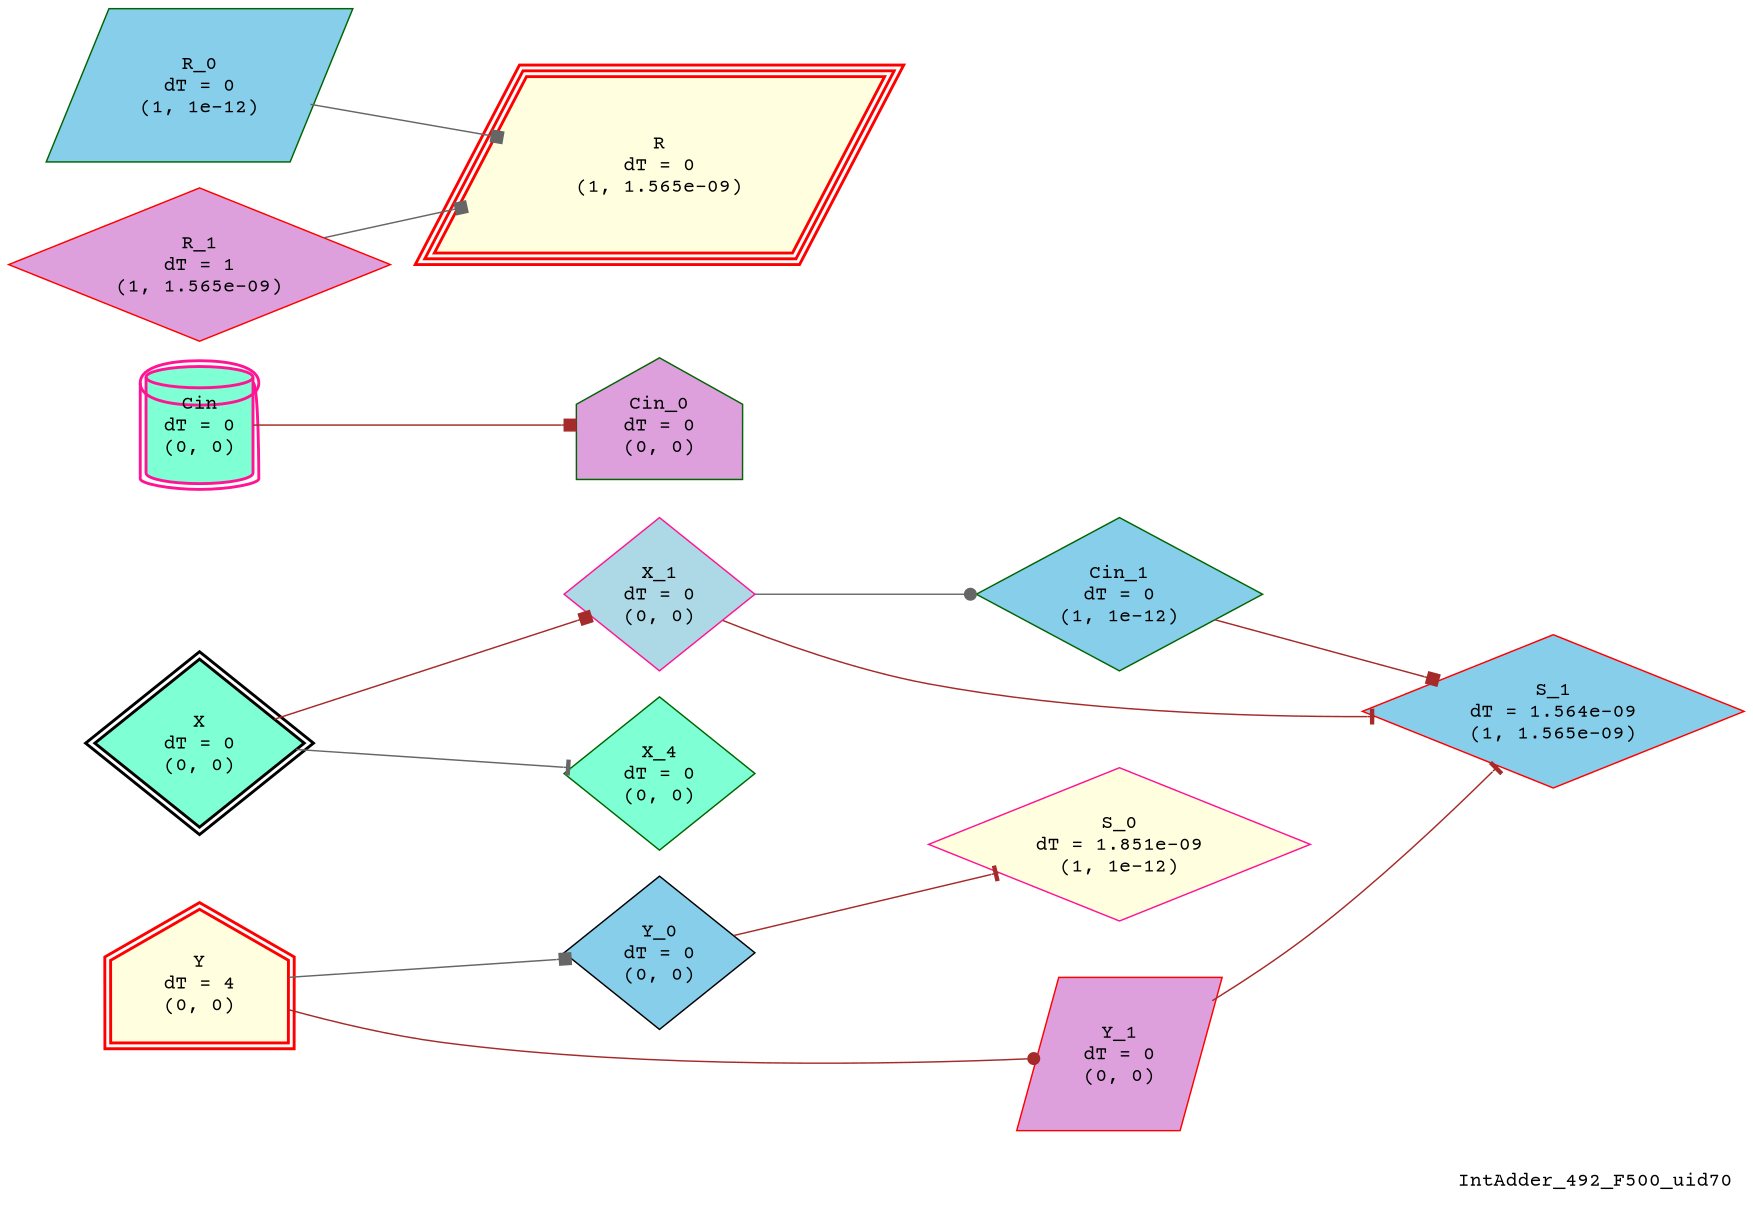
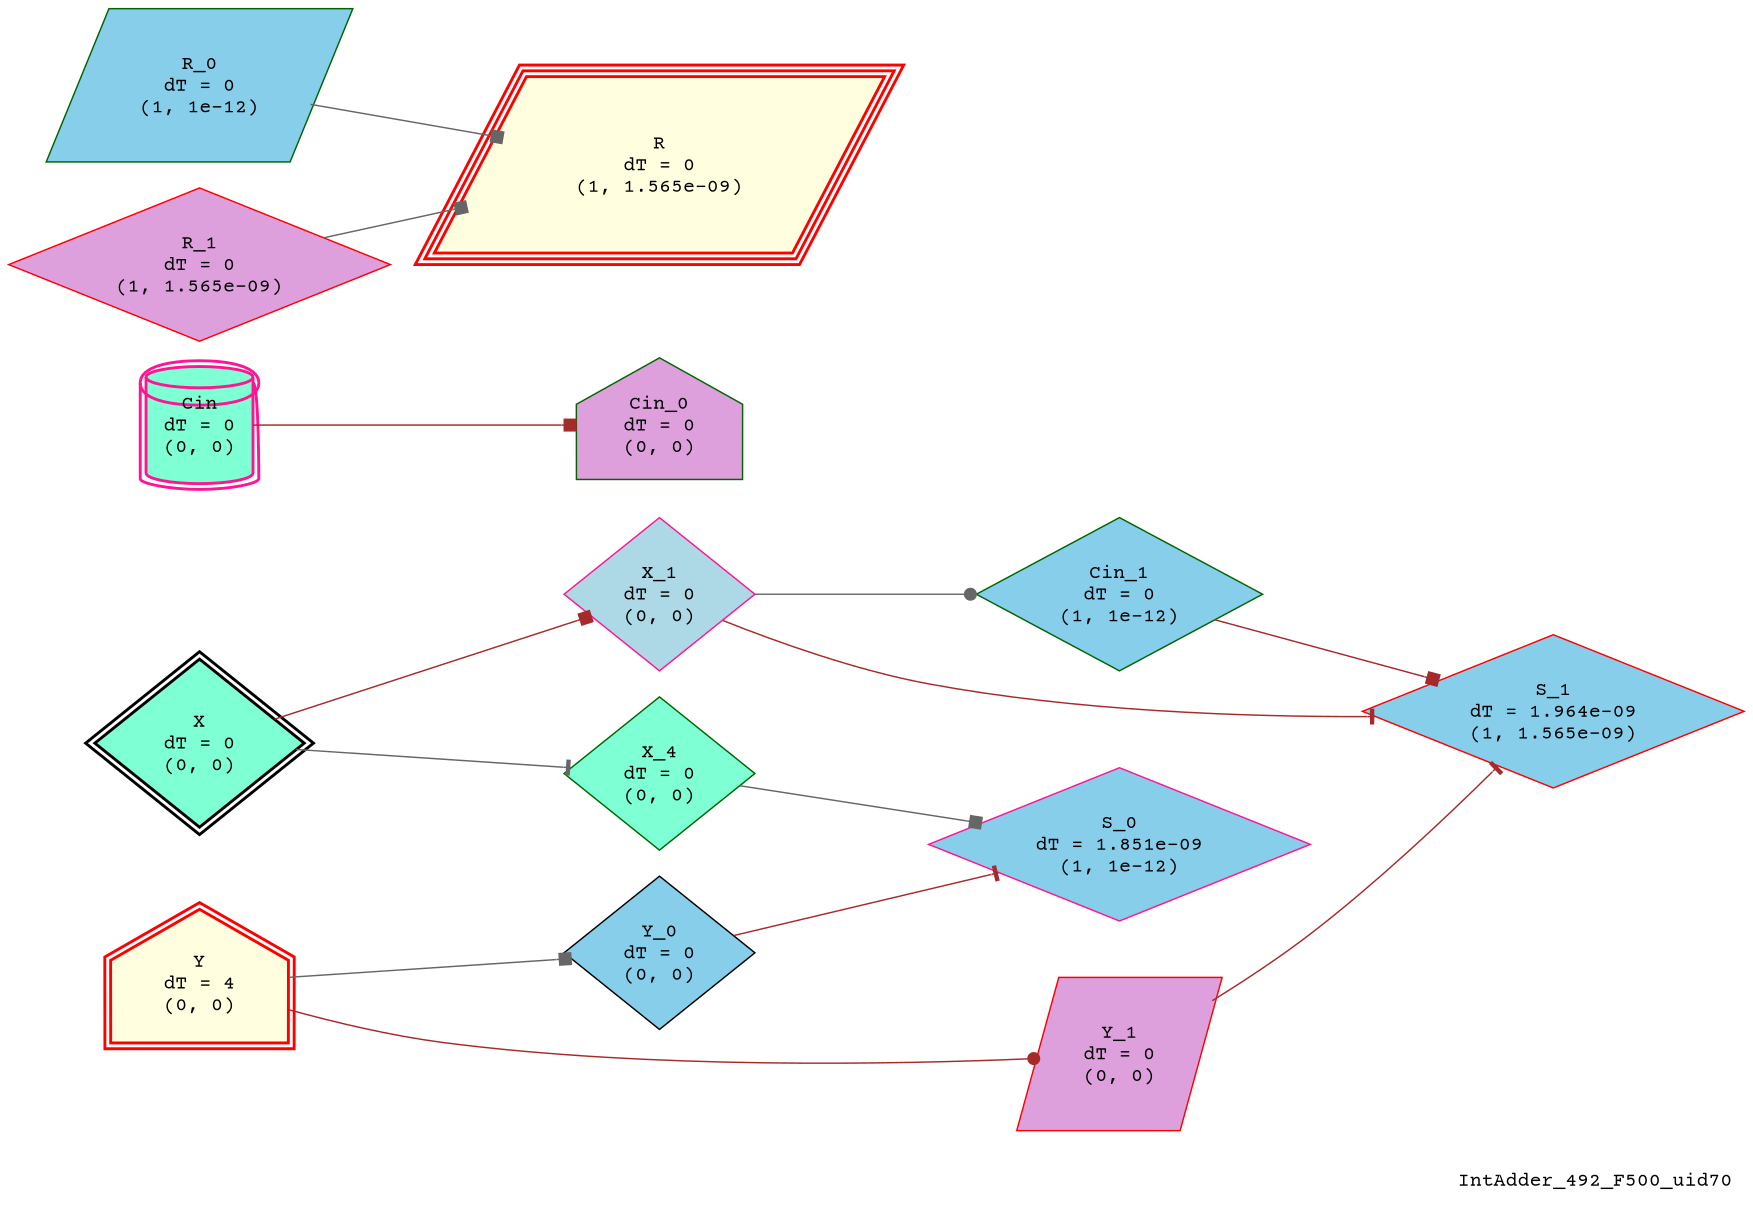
node "R_1 dT = 1 (1, 1.565e-09)": label "R_1 dT = 1 (1, 1.565e-09)" -> "R_1 dT = 0 (1, 1.565e-09)"
node "S_1 dT = 1.564e-09 (1, 1.565e-09)": label "S_1 dT = 1.564e-09 (1, 1.565e-09)" -> "S_1 dT = 1.964e-09 (1, 1.565e-09)"
edge "X_4 dT = 0 (0, 0)" -> "S_0 dT = 1.851e-09 (1, 1e-12)": added
node "S_0 dT = 1.851e-09 (1, 1e-12)": fillcolor lightyellow -> skyblue
